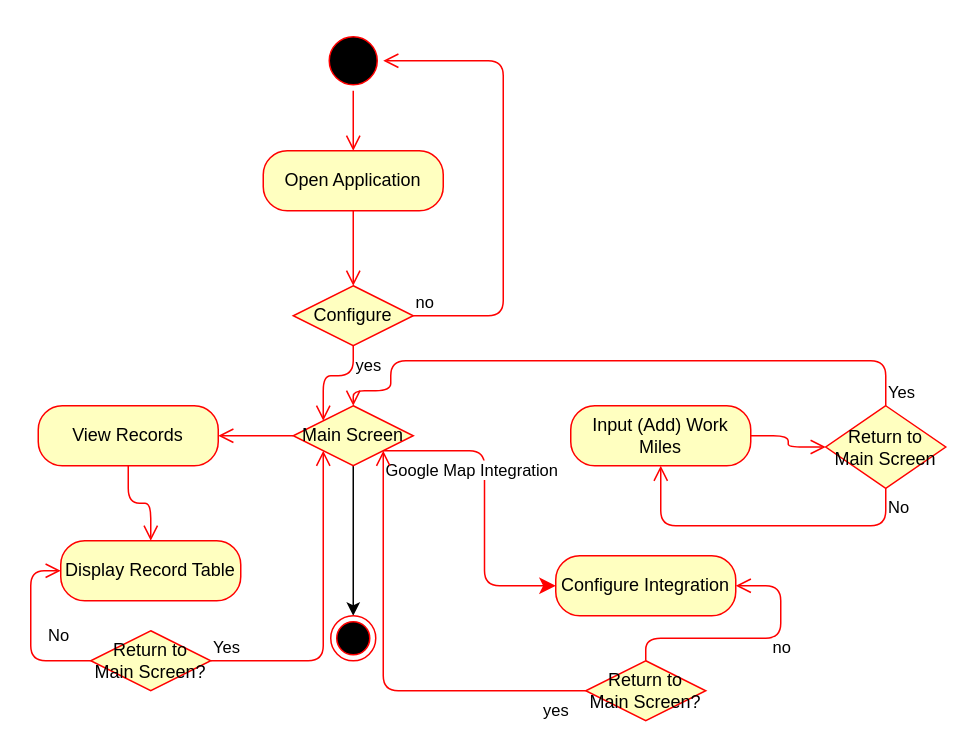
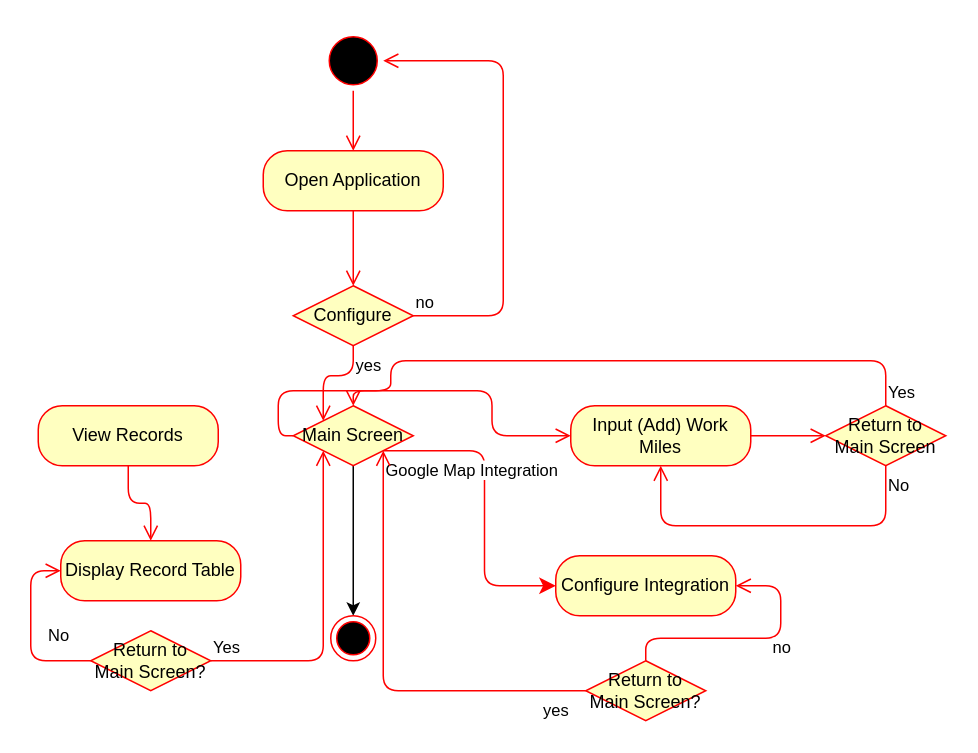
edge "Main Screen" -> "View Records": now "Main Screen" -> "Input (Add) Work Miles"
node "Return to Main Screen": size 120x83 -> 120x60
